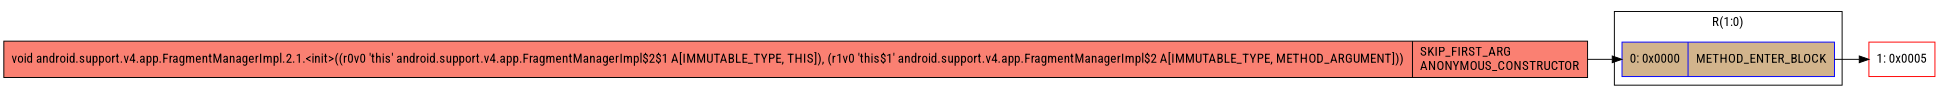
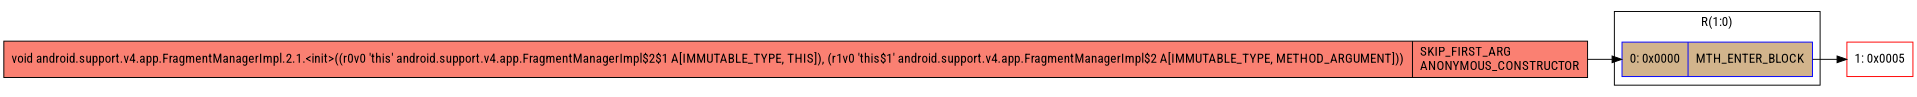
node "0: 0x0000": text "METHOD_ENTER_BLOCK" -> "MTH_ENTER_BLOCK"
